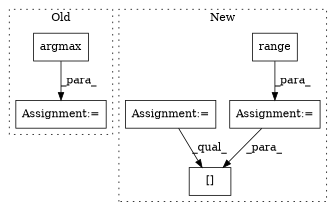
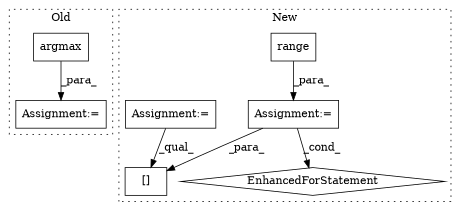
node "EnhancedForStatement": added
